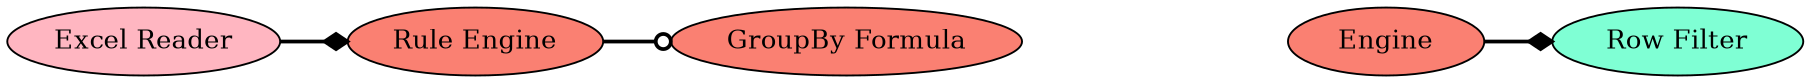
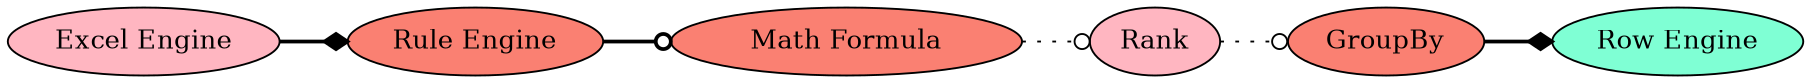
node "Excel Reader": label "Excel Reader" -> "Excel Engine"
node "GroupBy Formula": label "GroupBy Formula" -> "Math Formula"
node "Rank": added
node "Engine": label "Engine" -> "GroupBy"
node "Row Filter": label "Row Filter" -> "Row Engine"
